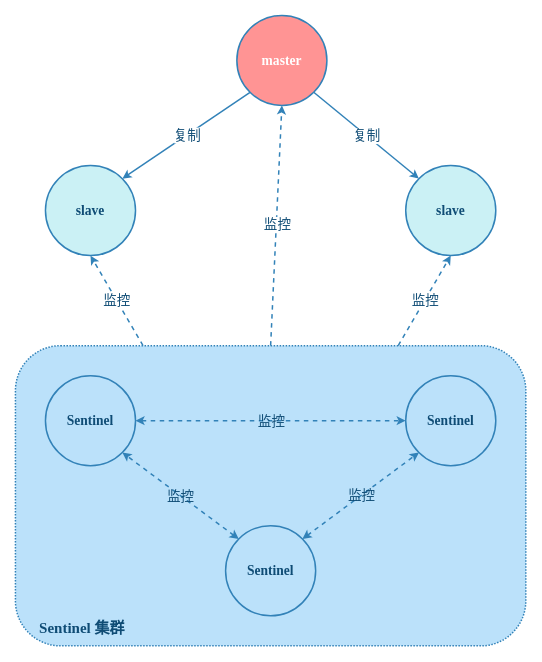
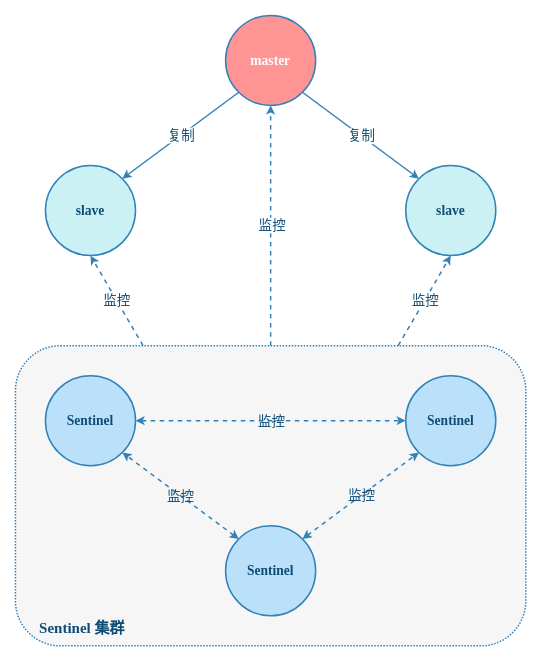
node "master": moved (282, 60) -> (270, 60)
node "Sentinel 集群": fillcolor #bbe1fa -> #f6f6f6
